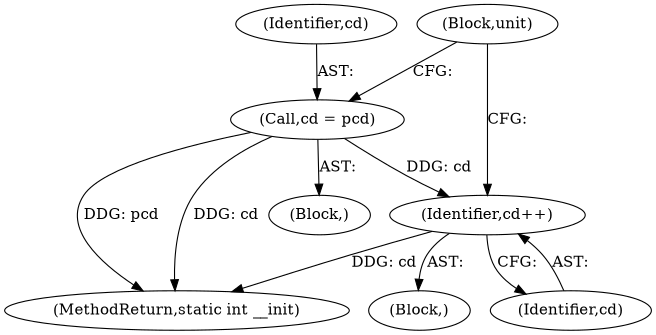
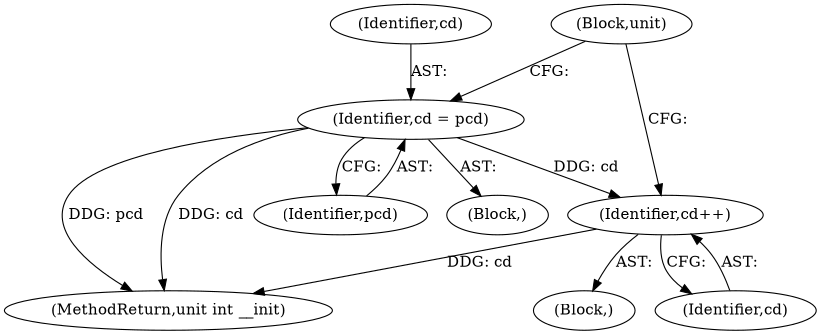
node "(Call,cd = pcd)": label "(Call,cd = pcd)" -> "(Identifier,cd = pcd)"
node "(Identifier,pcd)": added
node "(MethodReturn,static int __init)": label "(MethodReturn,static int __init)" -> "(MethodReturn,unit int __init)"
